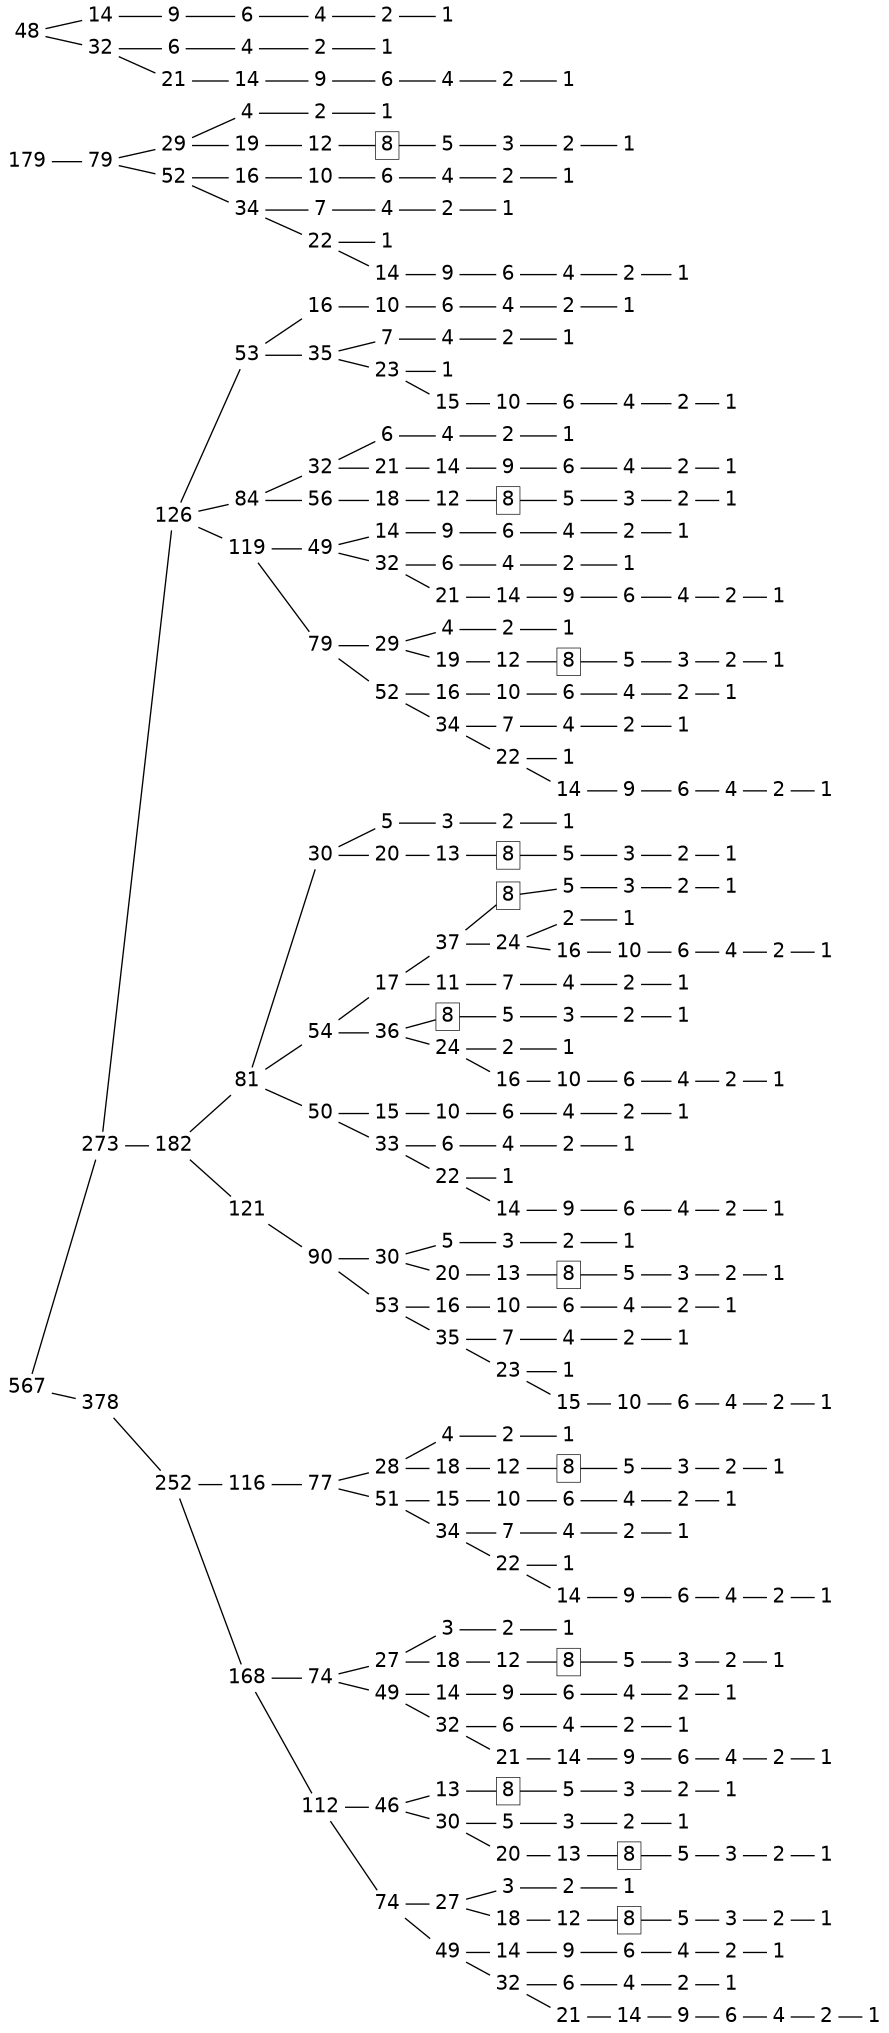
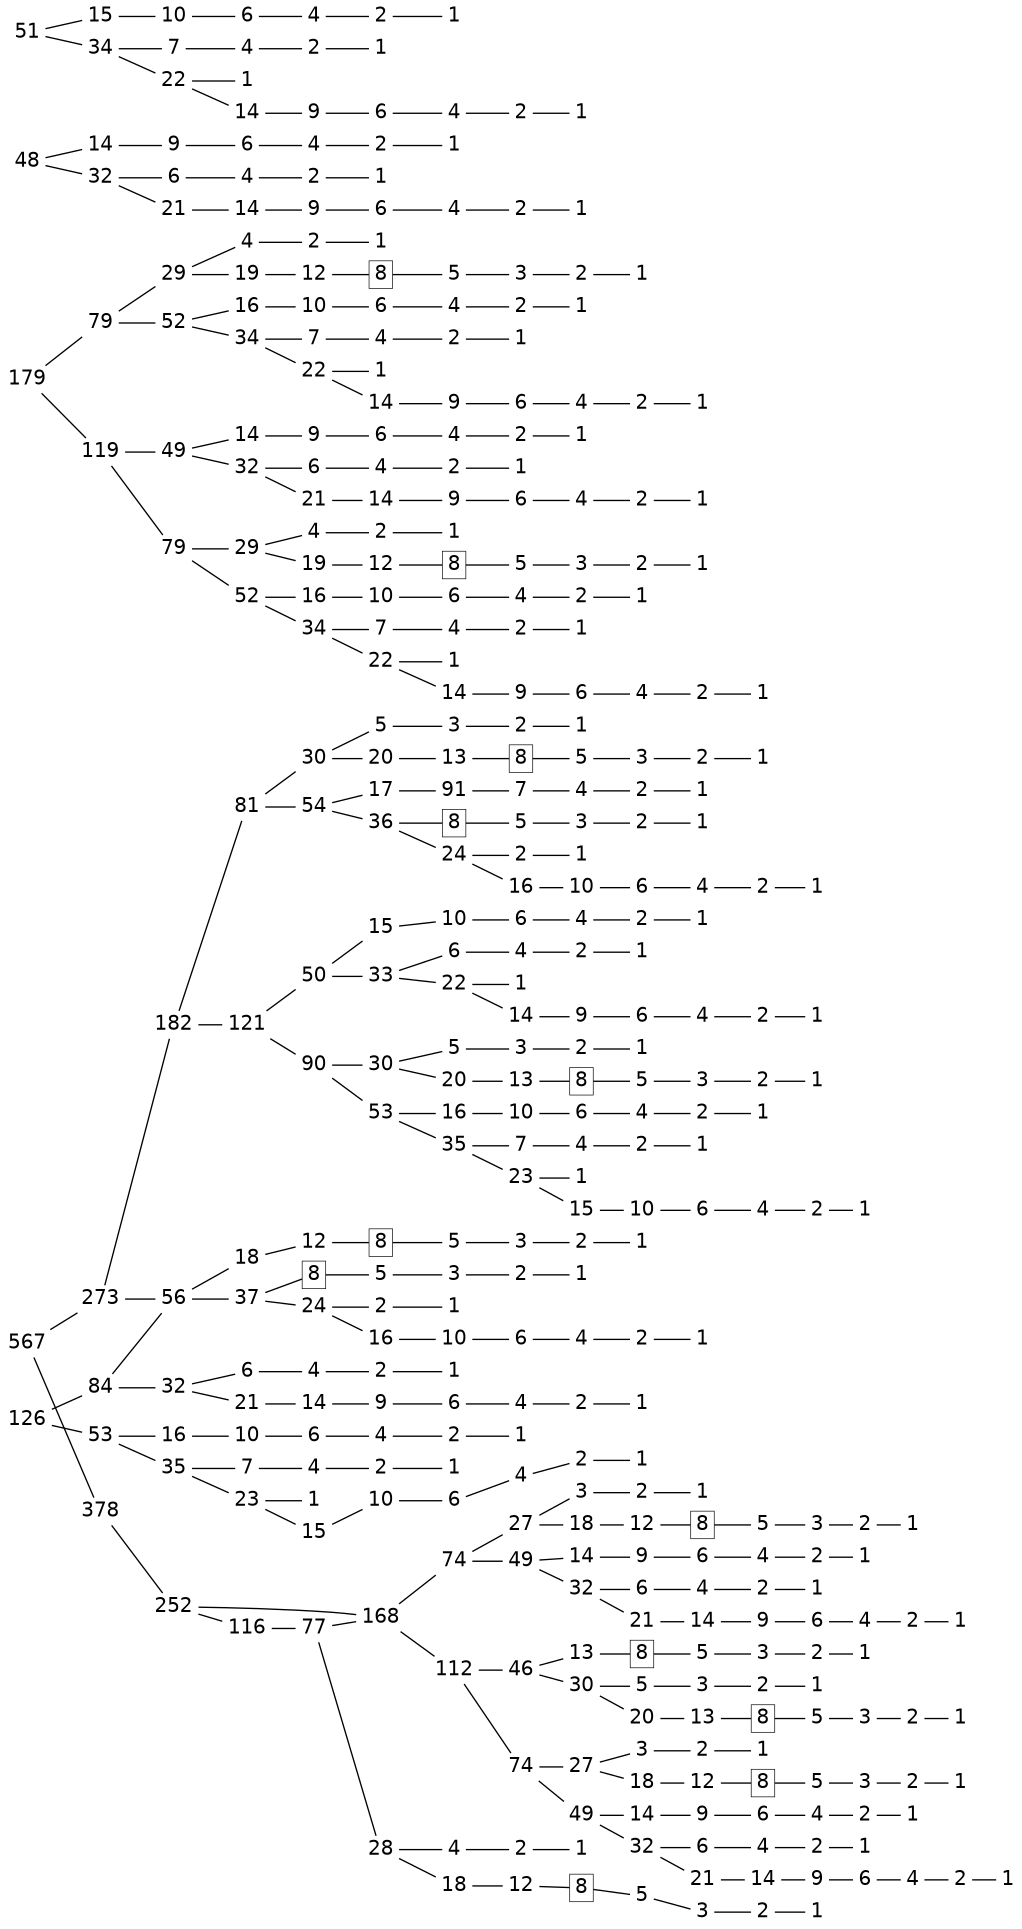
edge "126" -- "119": now "179" -- "119"
edge "126" -- "273": now "56" -- "273"
edge "37" -- "17": now "37" -- "56"
node "11": label "11" -> "91"
edge "81" -- "50": now "121" -- "50"
edge "77" -- "51": now "77" -- "168"
